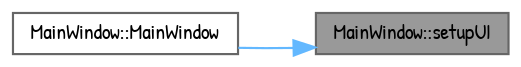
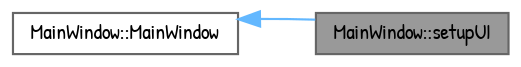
edge "MainWindow::MainWindow" -> "MainWindow::setupUI": reversed
